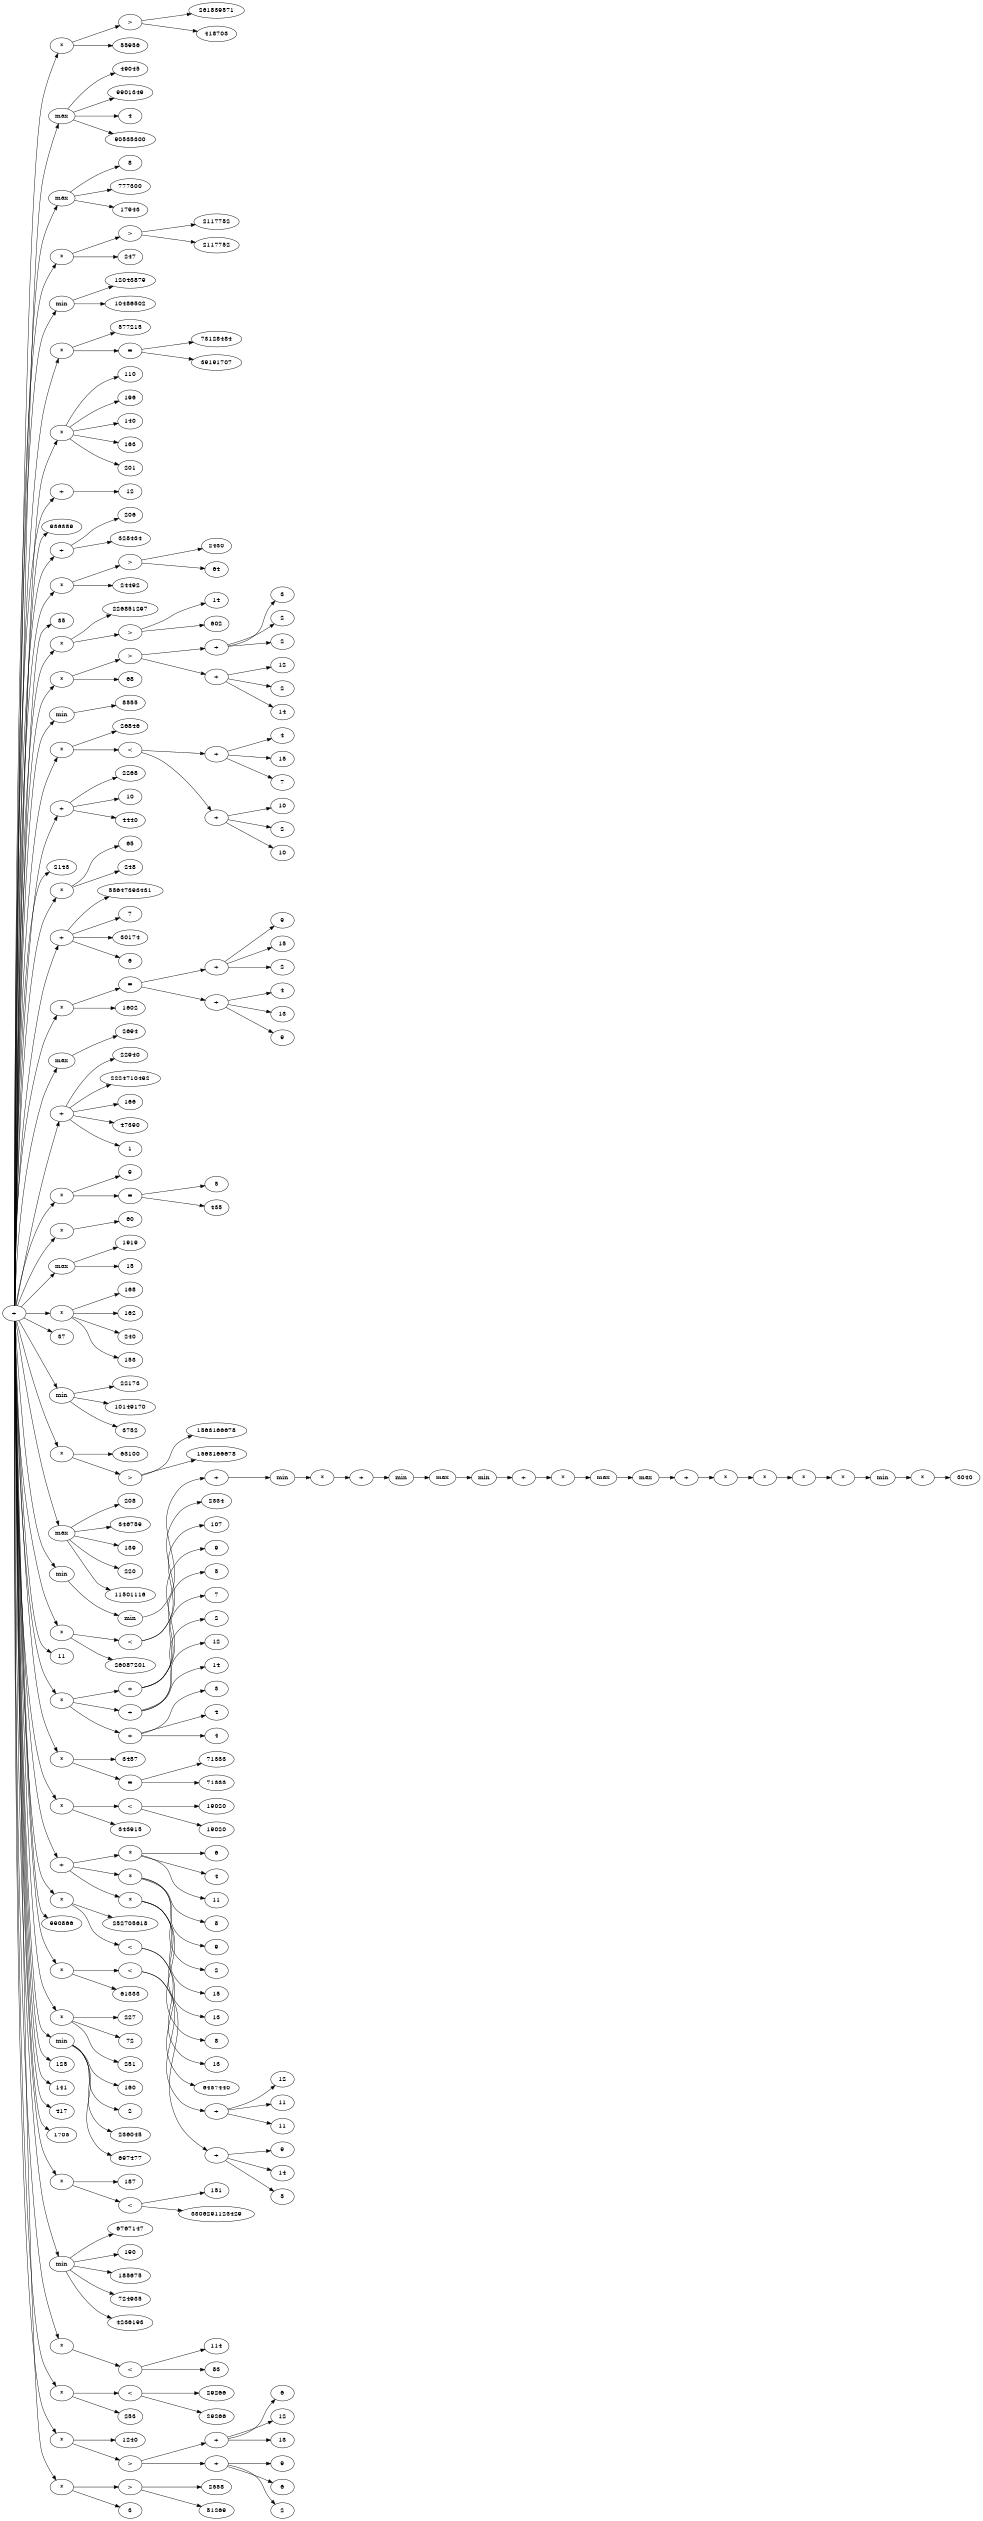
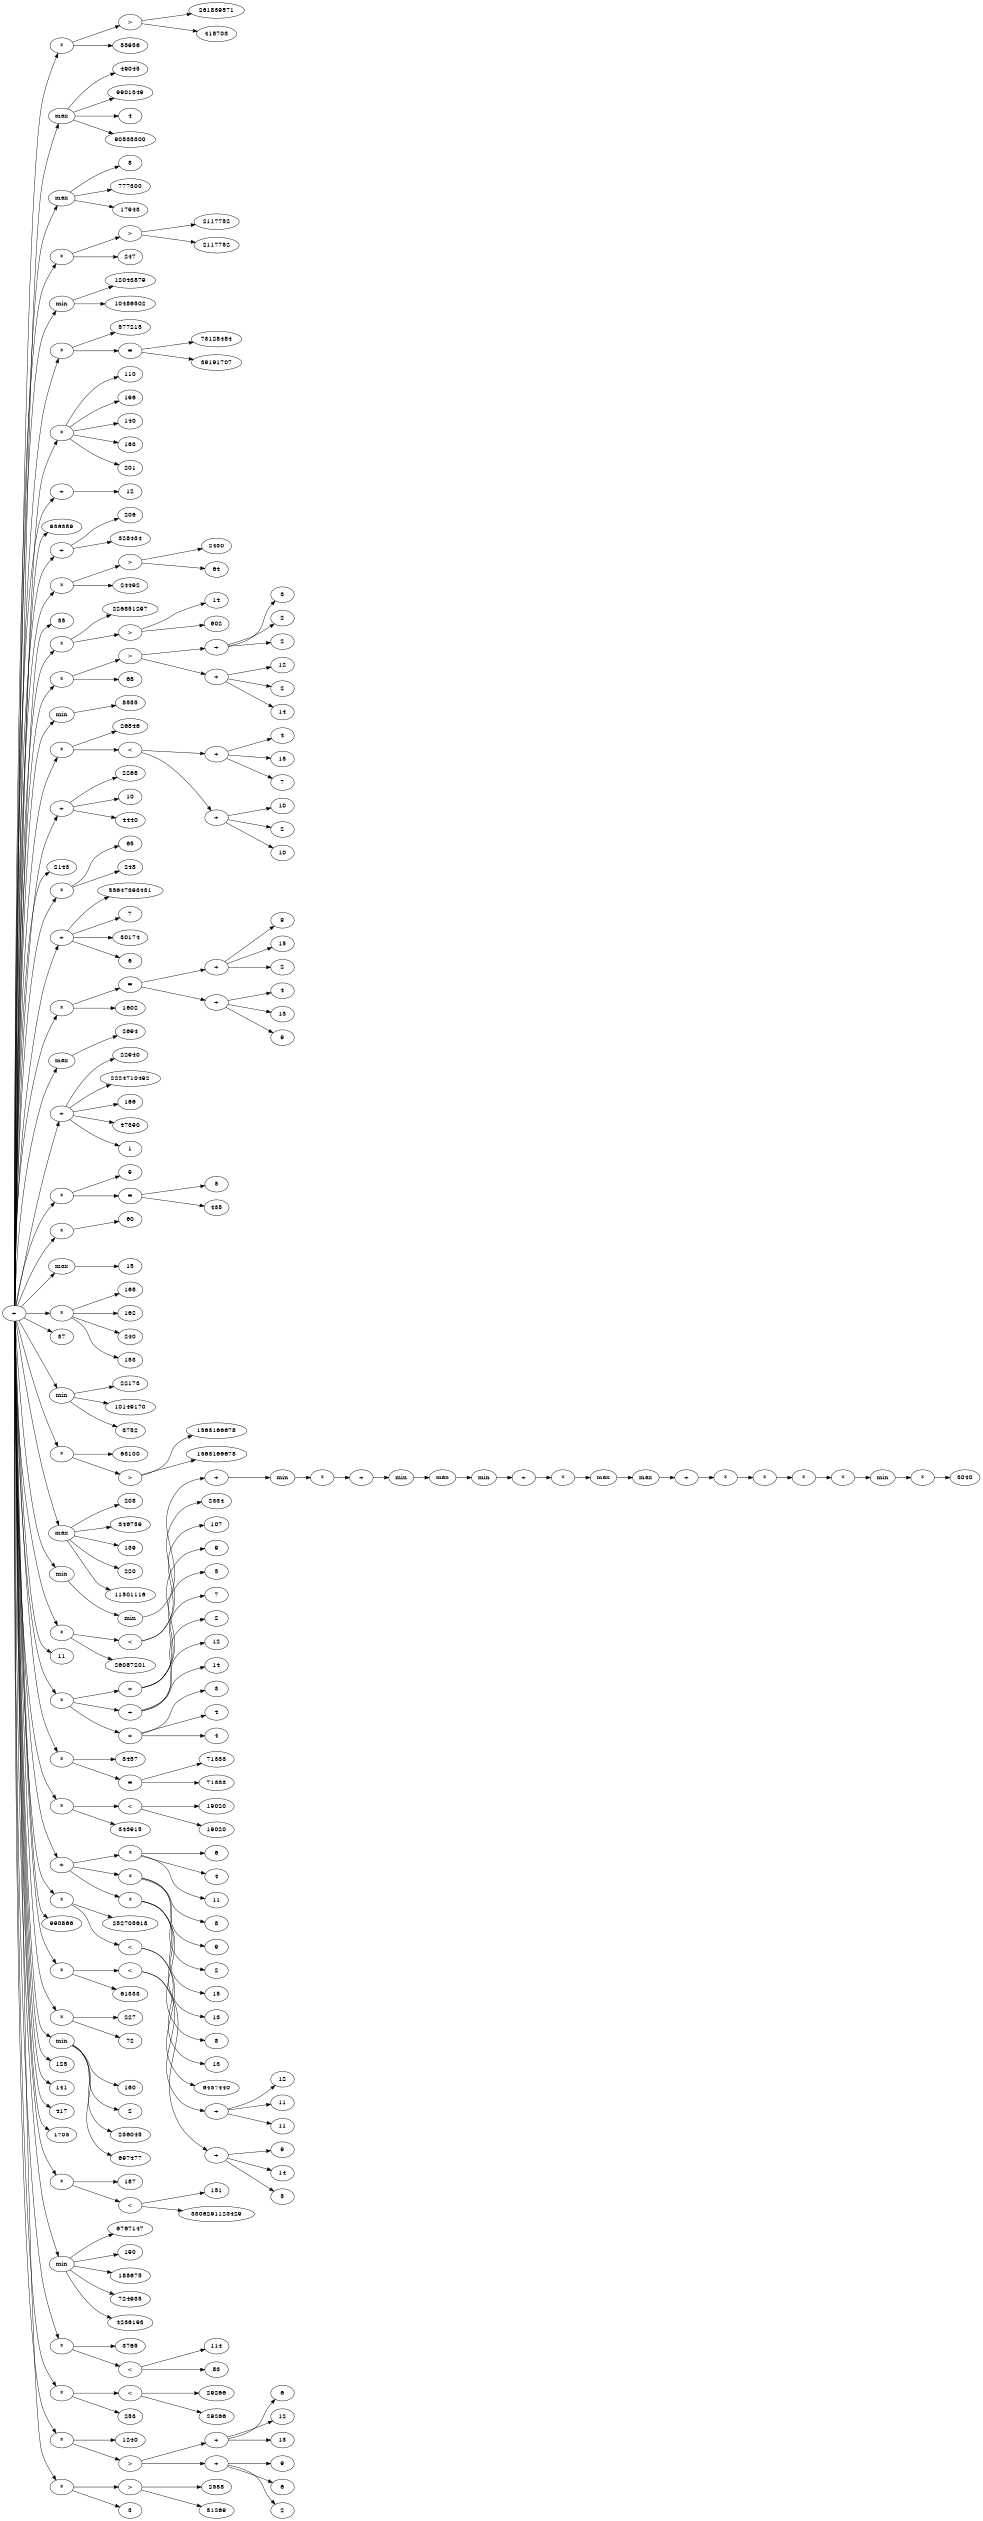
node "1919": removed
node "251": removed
node "3765": added
